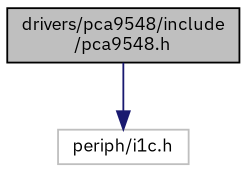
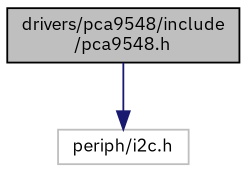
node "periph/i1c.h": label "periph/i1c.h" -> "periph/i2c.h"
